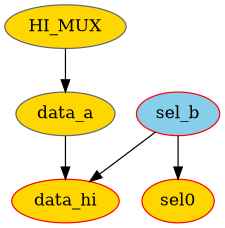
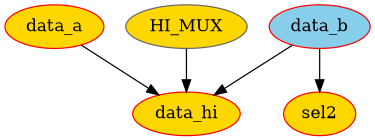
edge "HI_MUX" -> "data_a": now "HI_MUX" -> "data_hi"
node "data_a": color gray40 -> red
node "sel_b": label "sel_b" -> "data_b"
node "sel0": label "sel0" -> "sel2"
